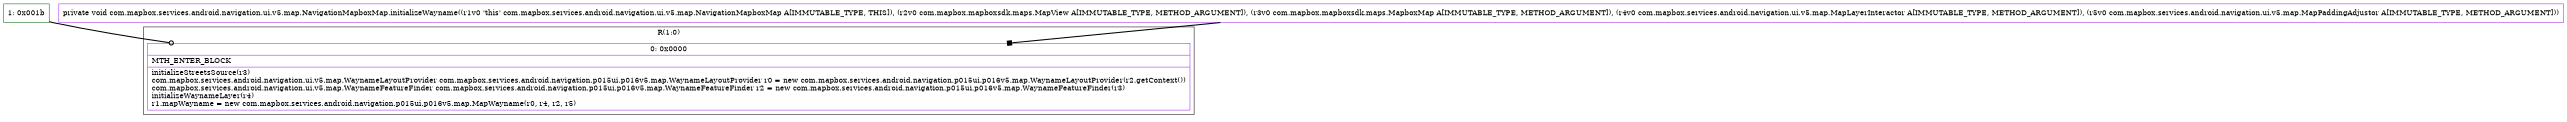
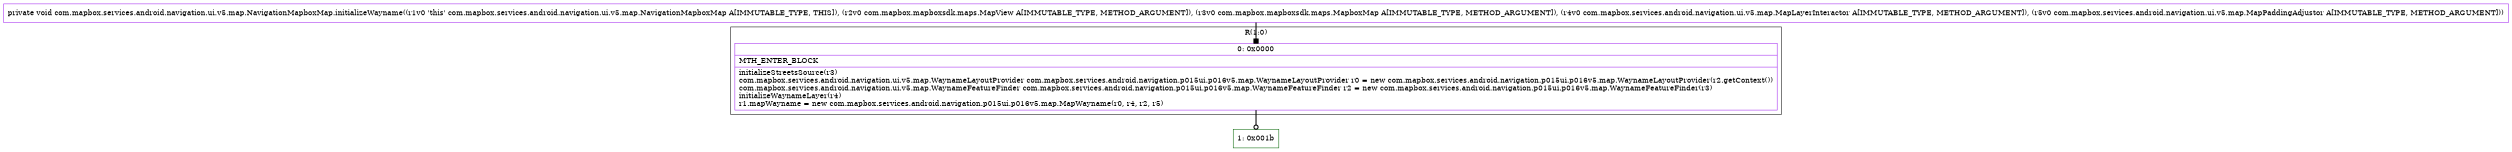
edge "1: 0x001b" -> "0: 0x0000": reversed
